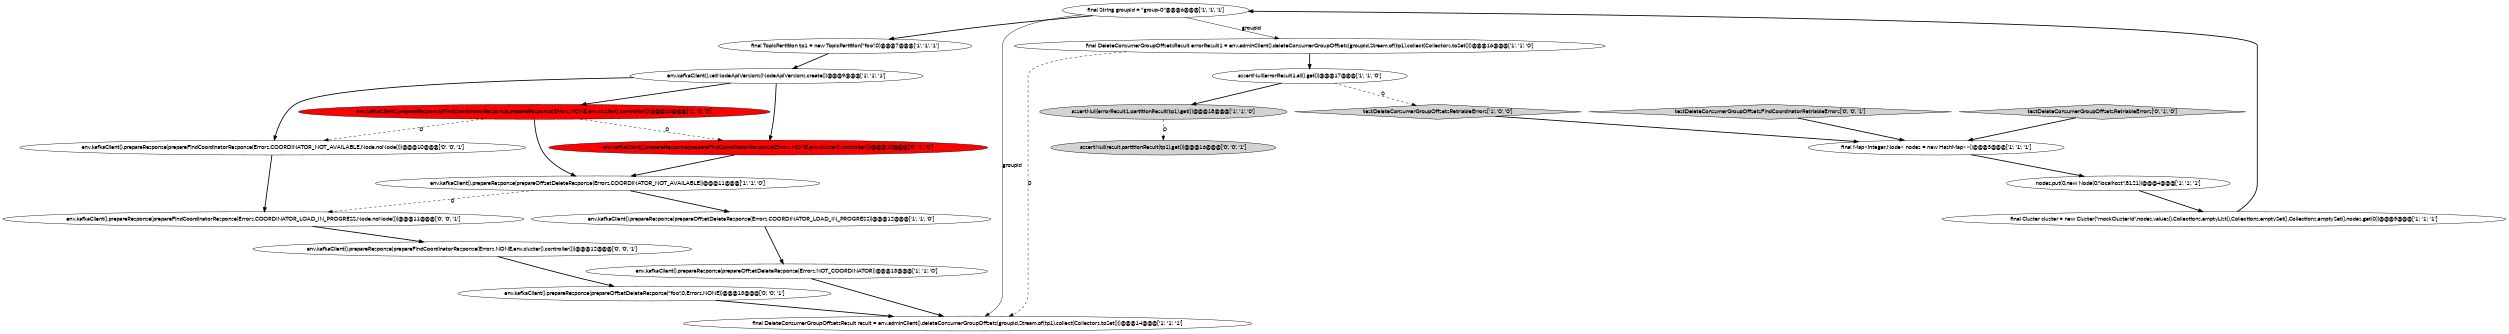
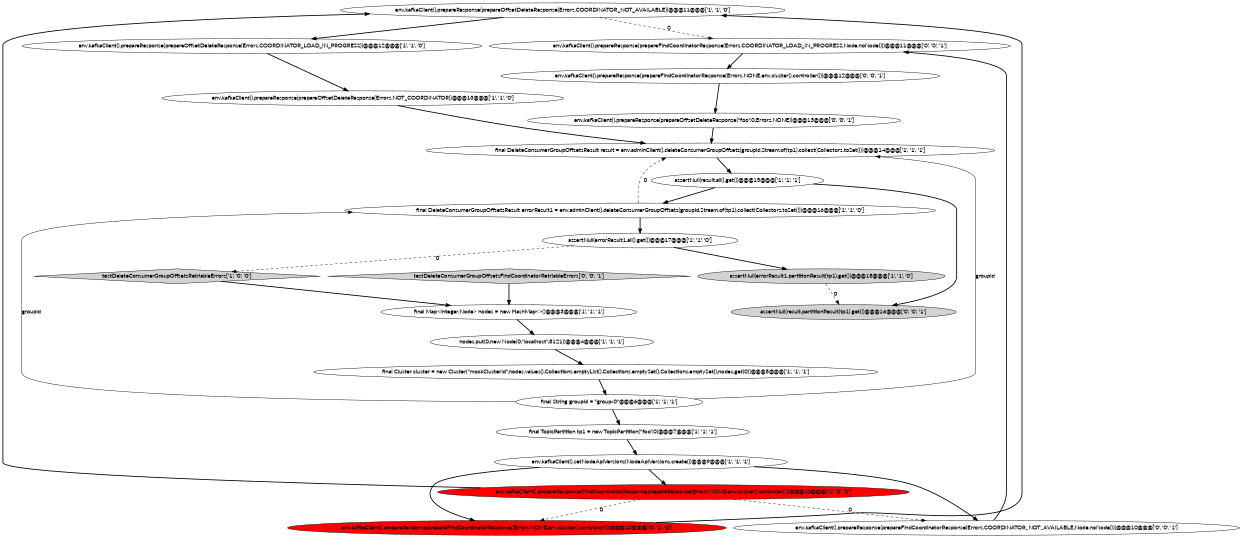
node "testDeleteConsumerGroupOffsetsRetriableErrors['0', '1', '0']": removed
node "assertNull(result.all().get())@@@15@@@['1', '1', '1']": added
